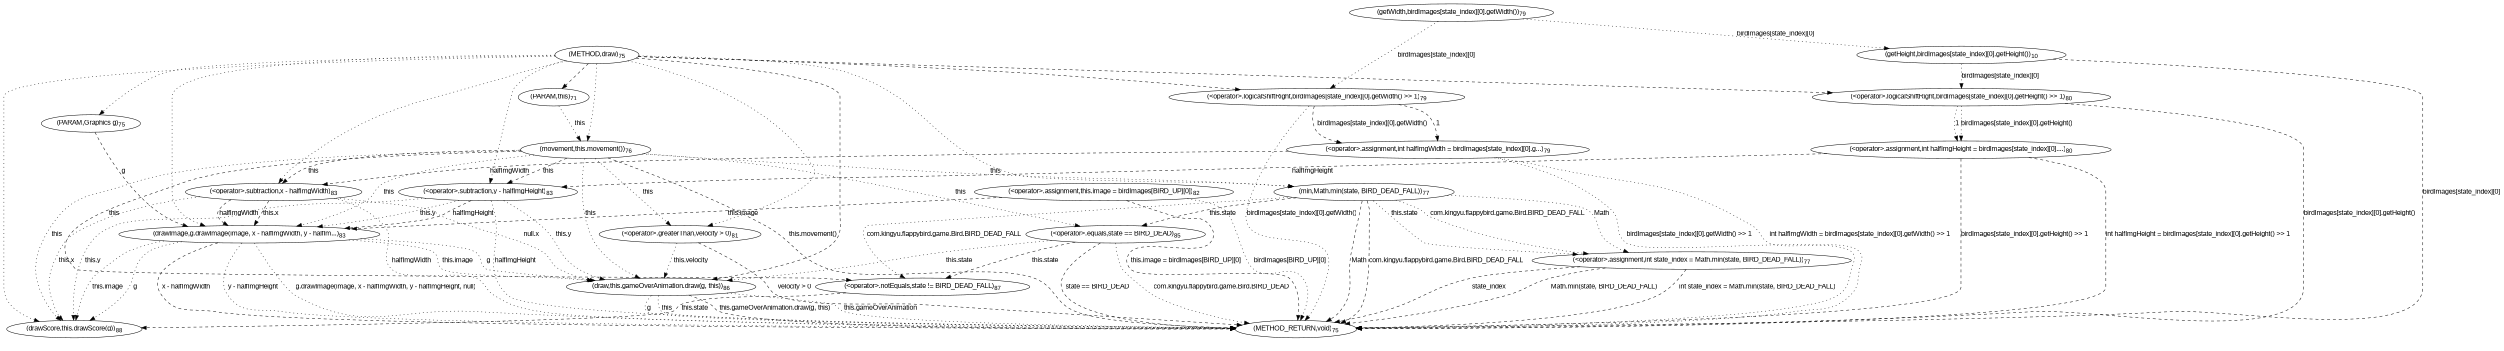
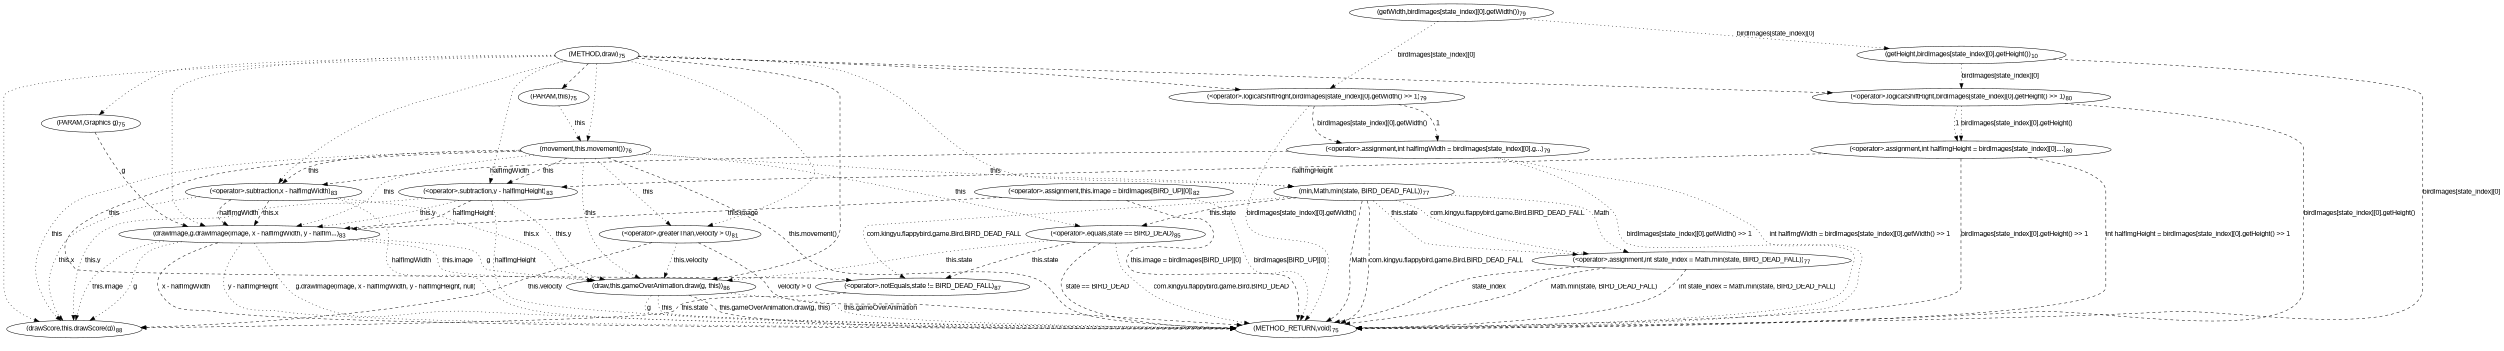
node "(PARAM,this)": text "71" -> "75"
edge "(<operator>.subtraction,x - halfImgWidth)" -> "(draw,this.gameOverAnimation.draw(g, this))": label "null.x" -> "this.x"
edge "(<operator>.greaterThan,velocity > 0)" -> "(drawScore,this.drawScore(g))": added, label "this.velocity"
